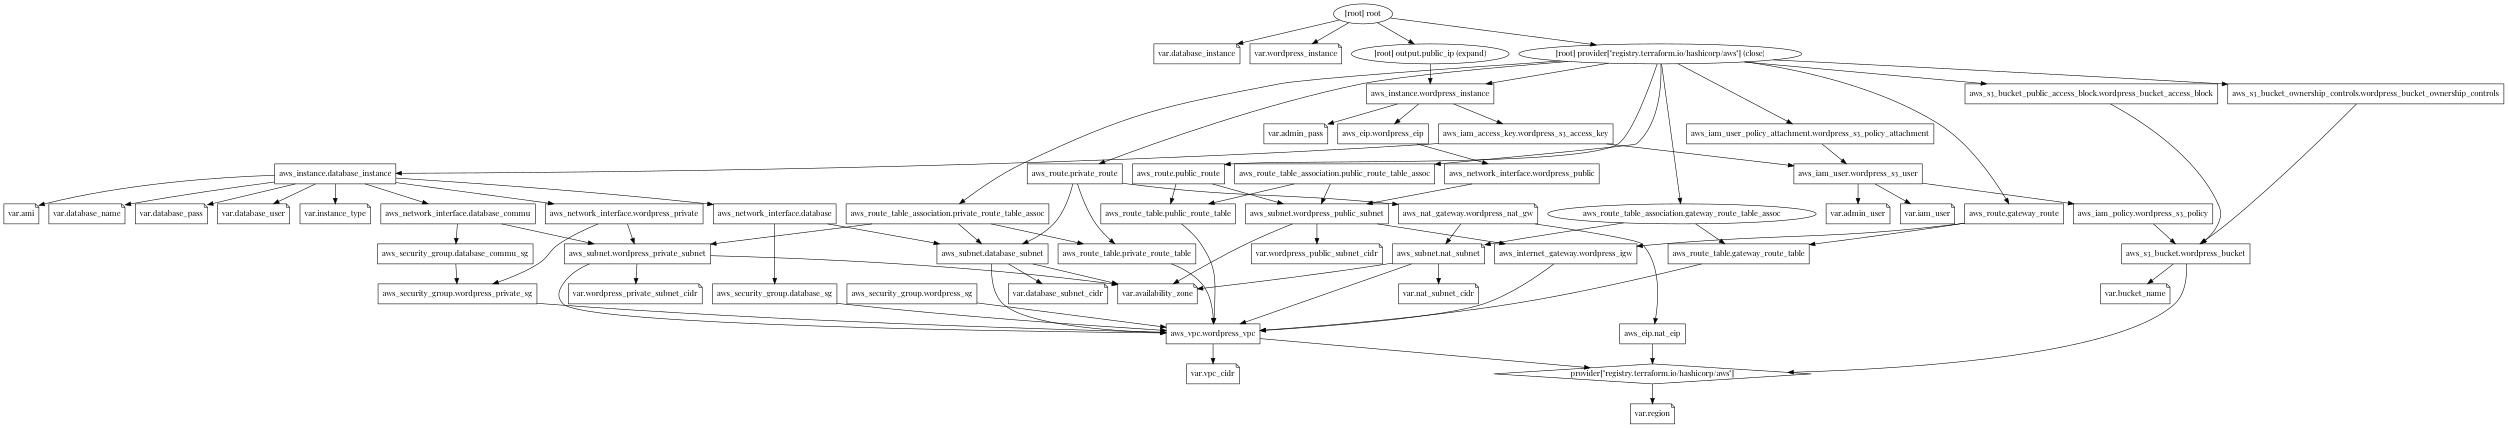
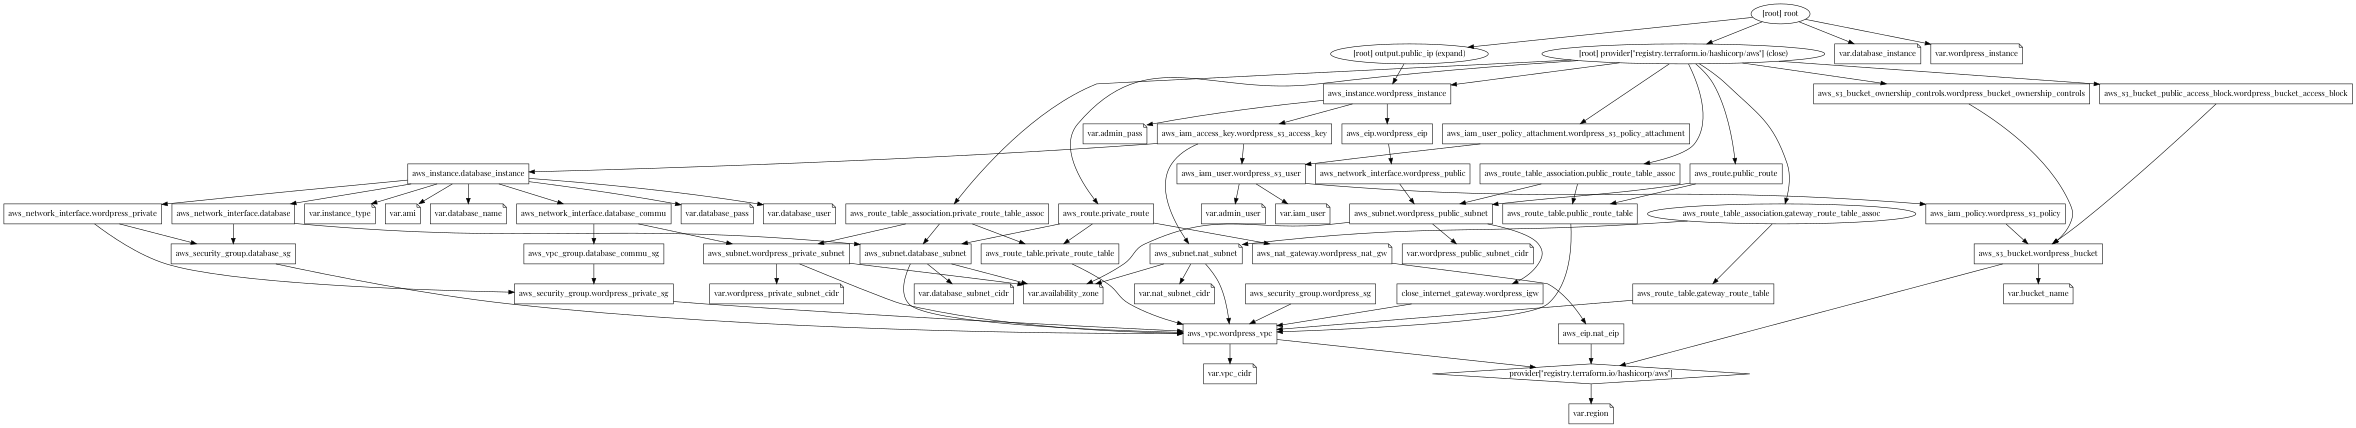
node "aws_route.gateway_route": removed
edge "aws_network_interface.wordpress_private" -> "aws_subnet.wordpress_private_subnet": now "aws_network_interface.wordpress_private" -> "aws_security_group.database_sg"
edge "aws_nat_gateway.wordpress_nat_gw" -> "aws_subnet.nat_subnet": now "aws_iam_access_key.wordpress_s3_access_key" -> "aws_subnet.nat_subnet"
node "aws_security_group.database_commu_sg": label "aws_security_group.database_commu_sg" -> "aws_vpc_group.database_commu_sg"
node "aws_internet_gateway.wordpress_igw": label "aws_internet_gateway.wordpress_igw" -> "close_internet_gateway.wordpress_igw"
